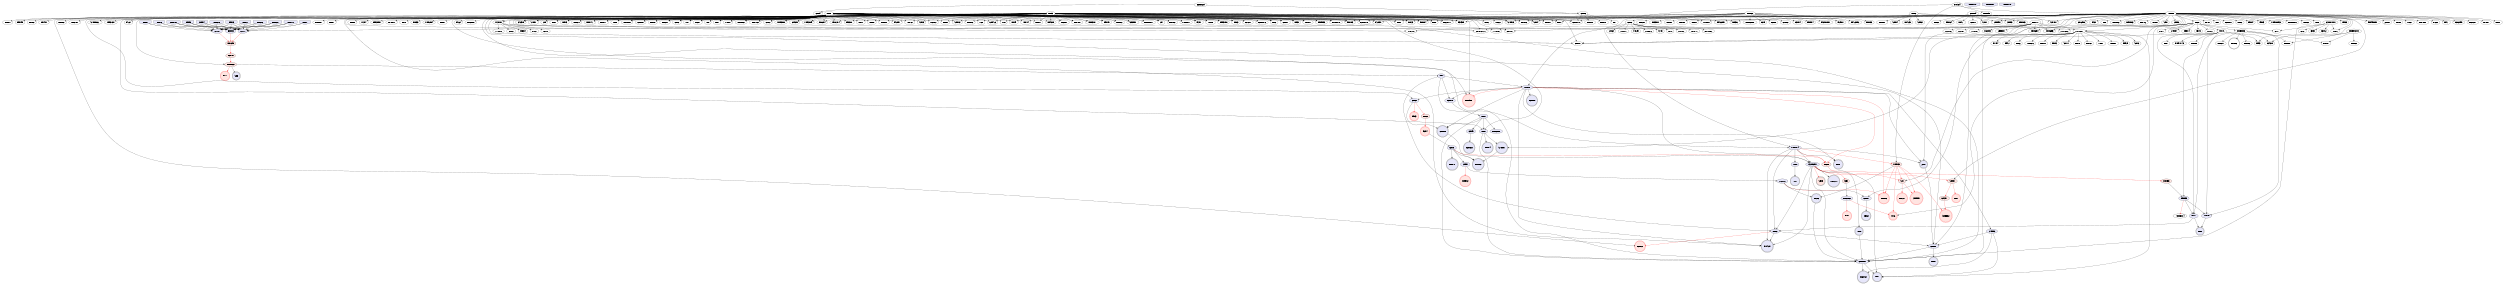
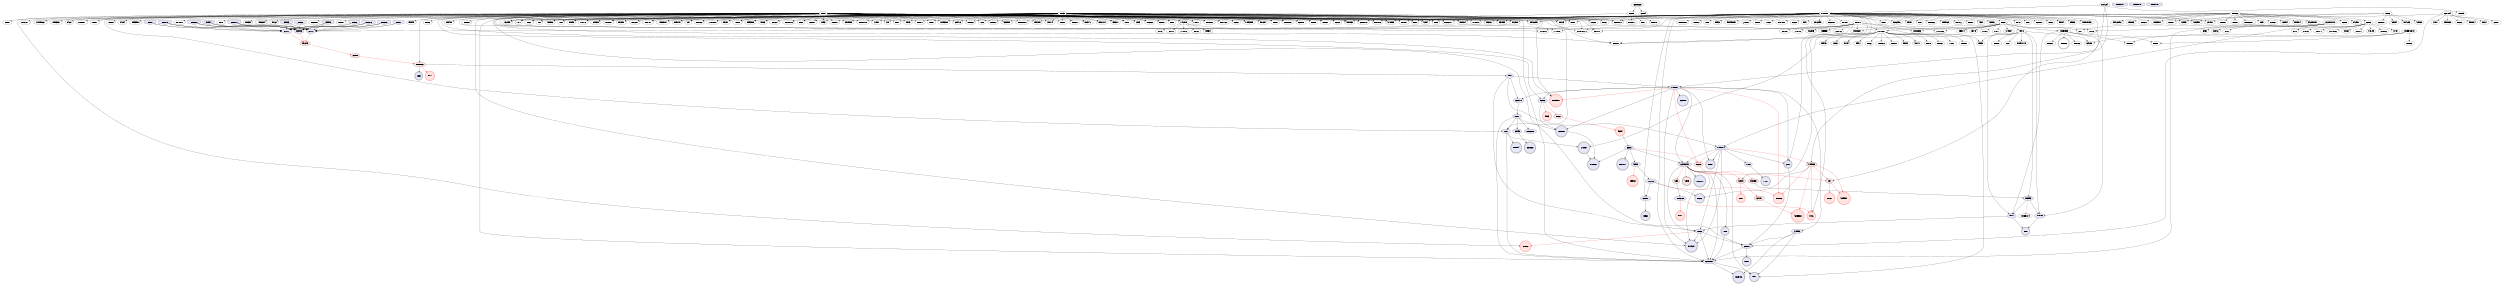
edge "BCL6" -> "CTNNB1": now "AKT2" -> "CTNNB1"
